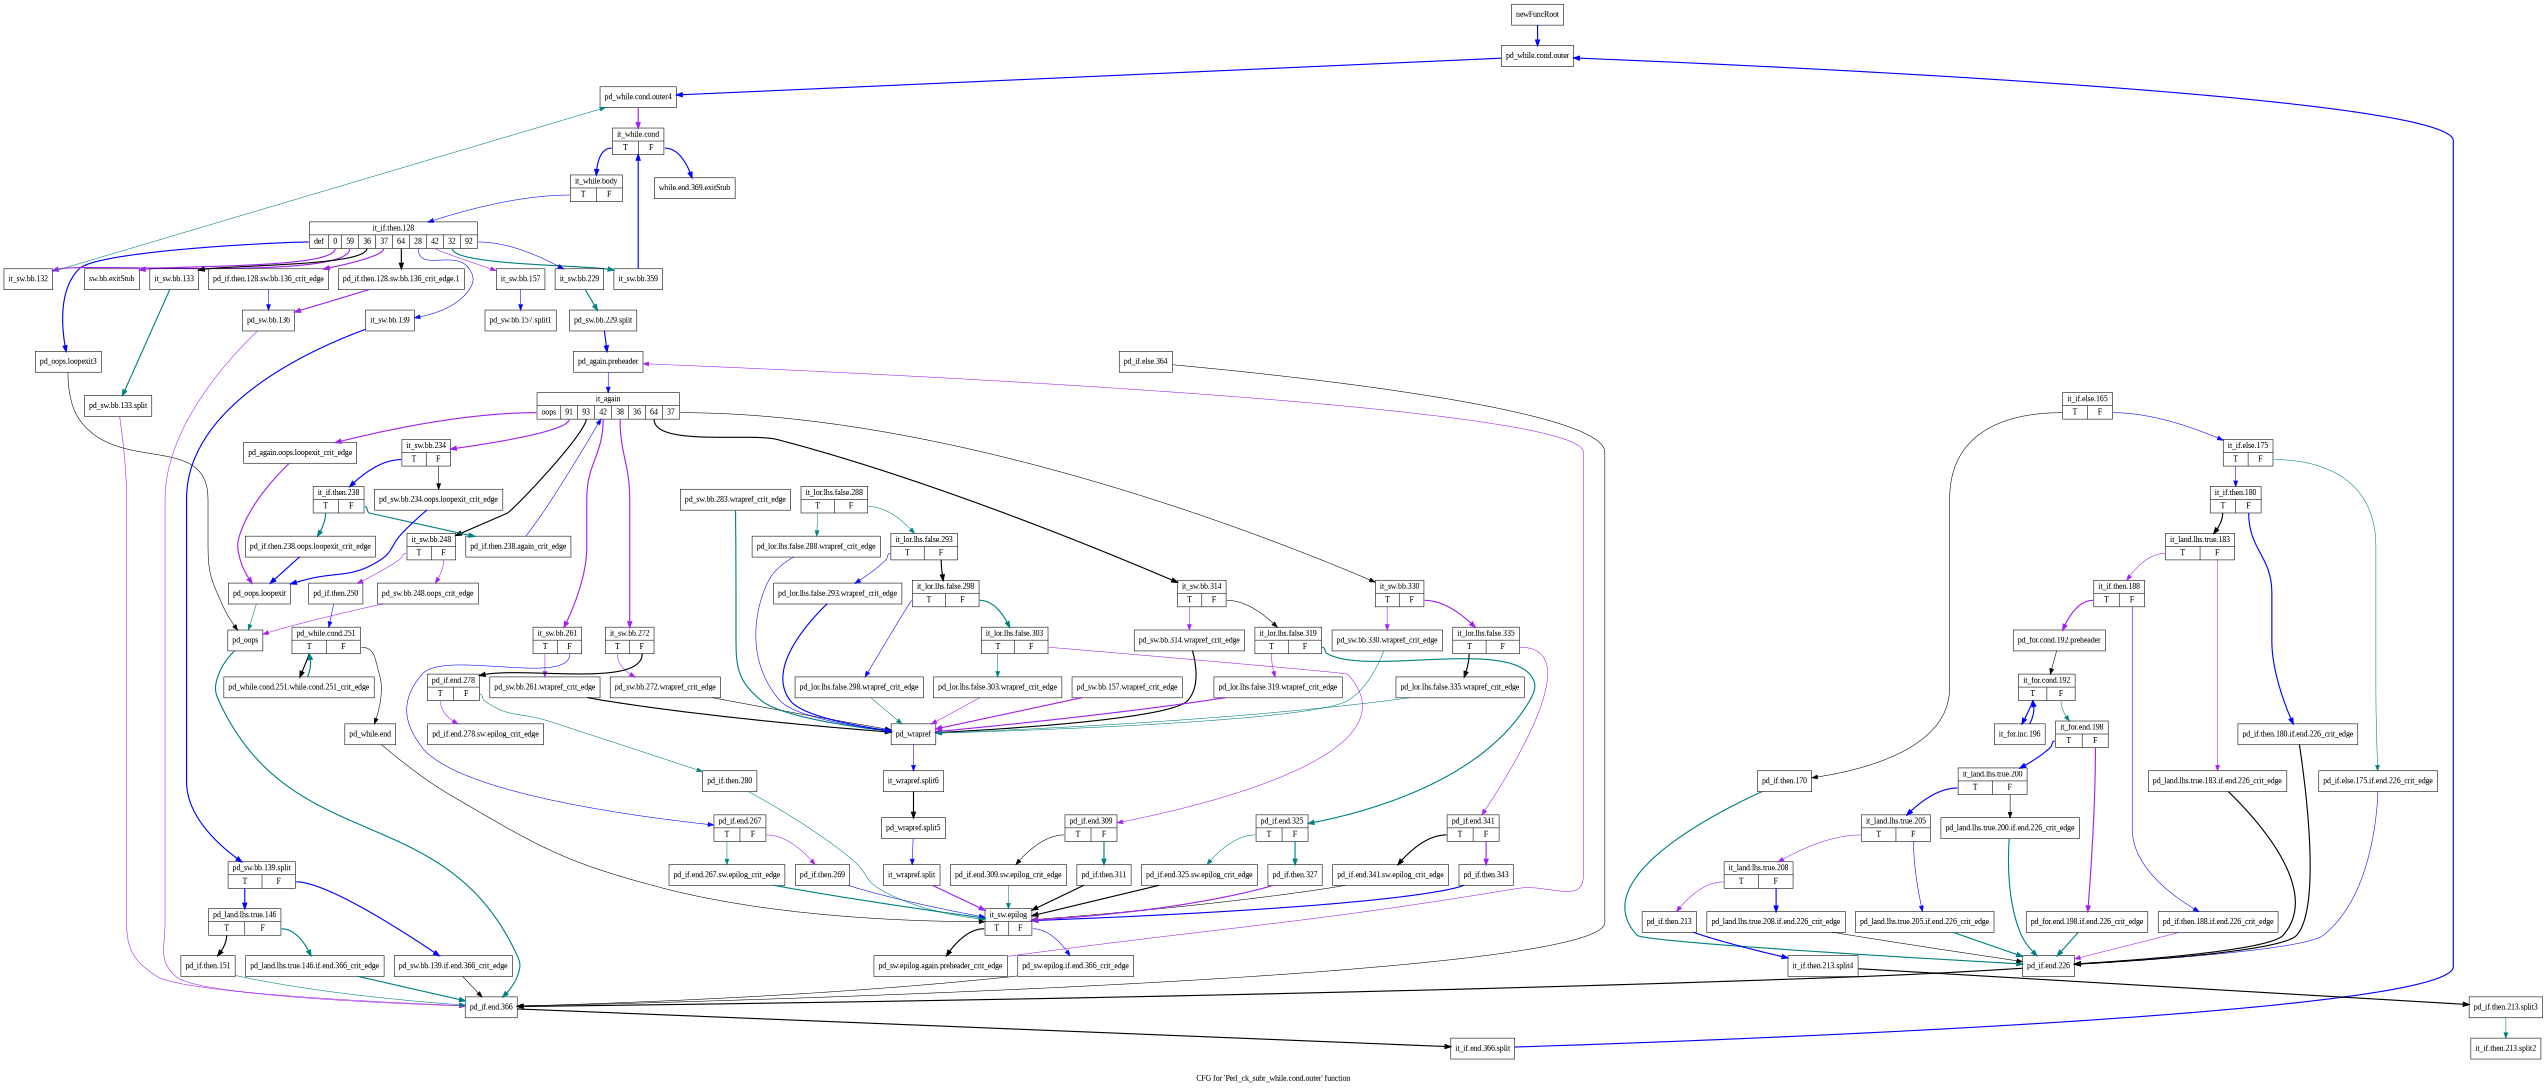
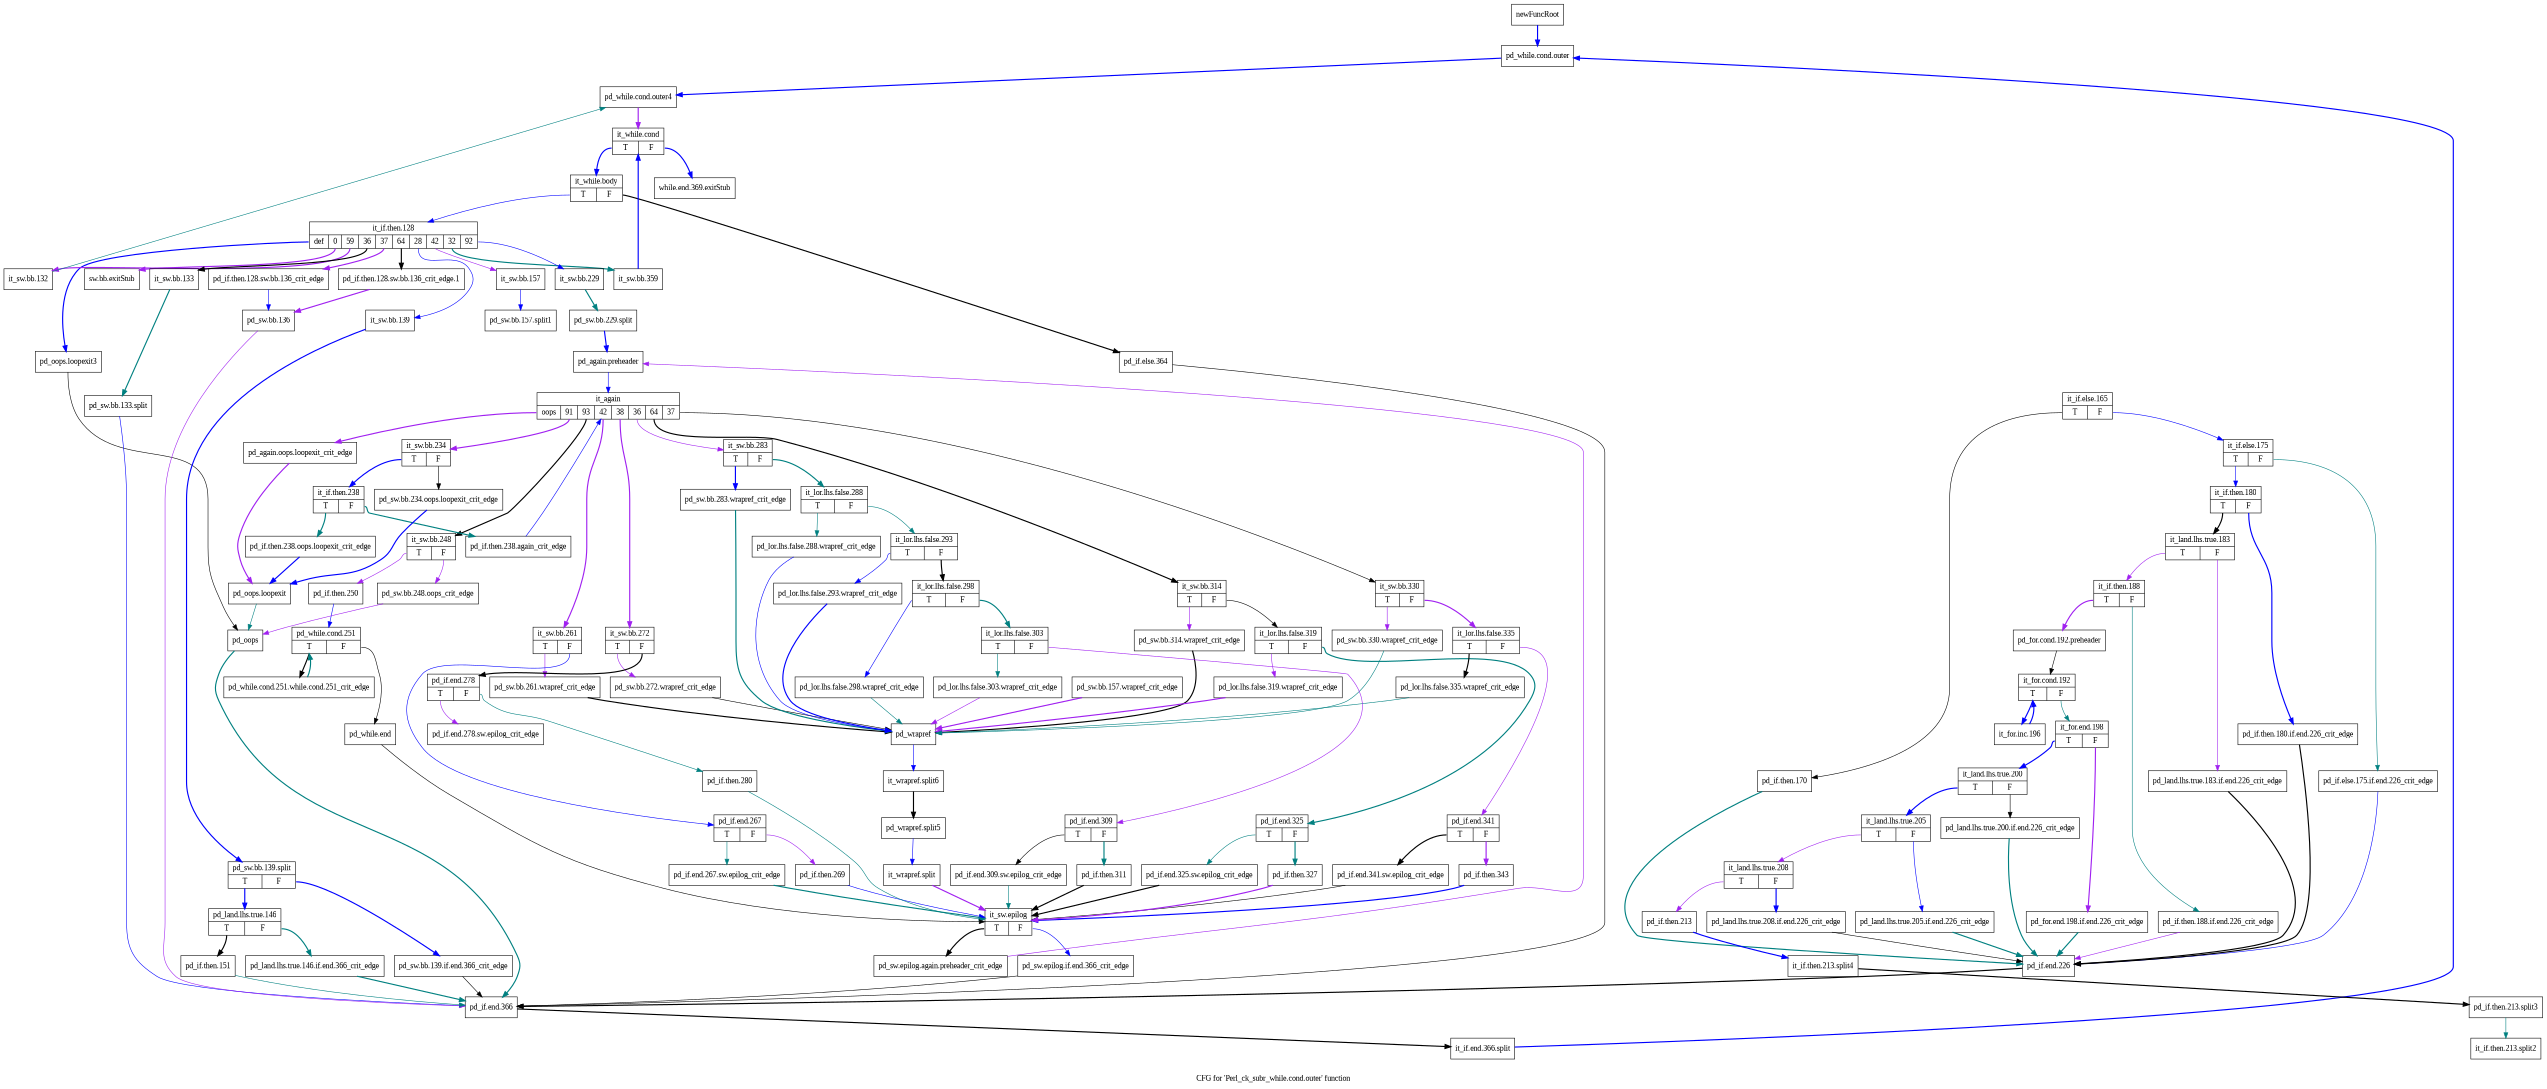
edge "it_while.body" -> "pd_if.else.364": added
node "it_sw.bb.283": added
edge "it_if.then.188" -> "pd_if.then.188.if.end.226_crit_edge": color blue -> teal
edge "pd_sw.bb.133.split" -> "pd_if.end.366": color purple -> blue
